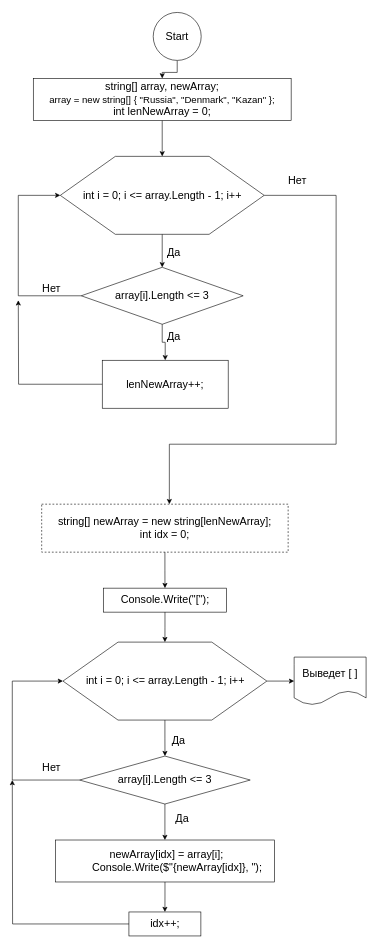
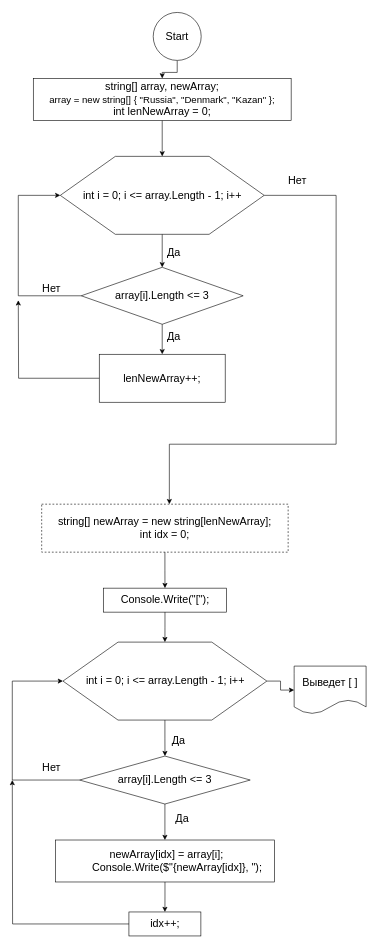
node "lenNewArray++;": moved (165, 384) -> (162, 378)
node "Выведет [ ]": moved (330, 681) -> (330, 690)
